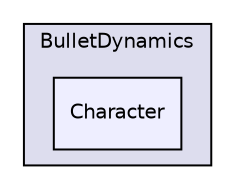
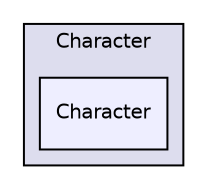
cluster "BulletDynamics": label "BulletDynamics" -> "Character"
